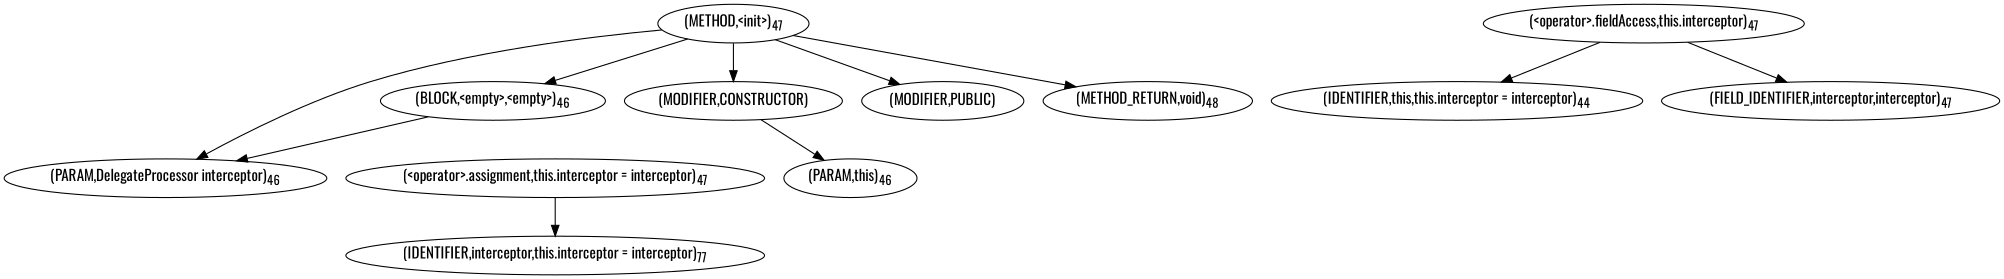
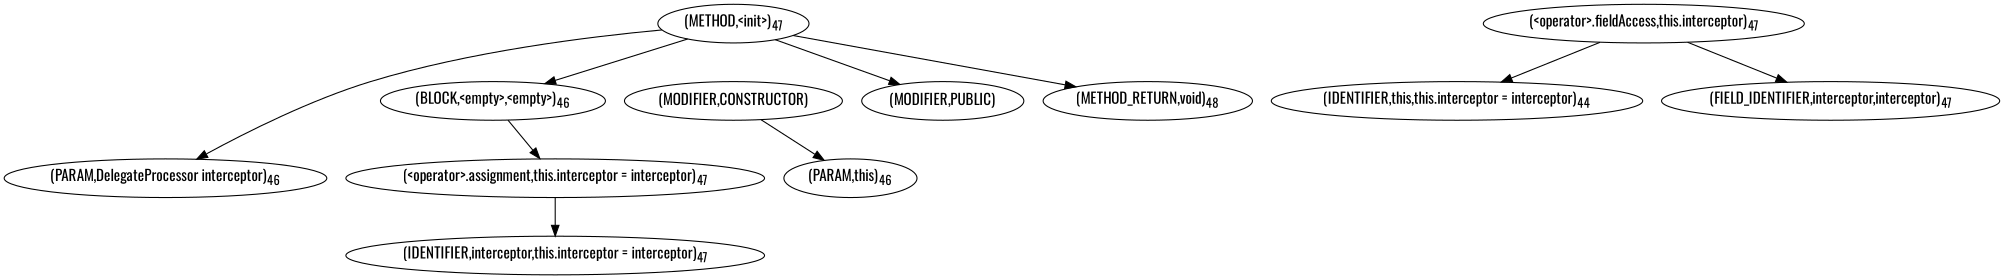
edge "(METHOD,<init>)" -> "(MODIFIER,CONSTRUCTOR)": removed
edge "(BLOCK,<empty>,<empty>)" -> "(PARAM,DelegateProcessor interceptor)": now "(BLOCK,<empty>,<empty>)" -> "(<operator>.assignment,this.interceptor = interceptor)"
node "(IDENTIFIER,interceptor,this.interceptor = interceptor)": text "77" -> "47"
